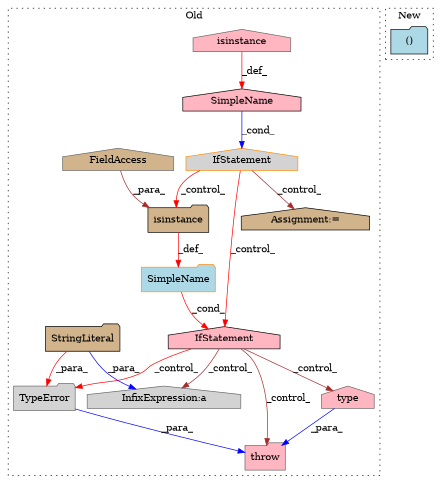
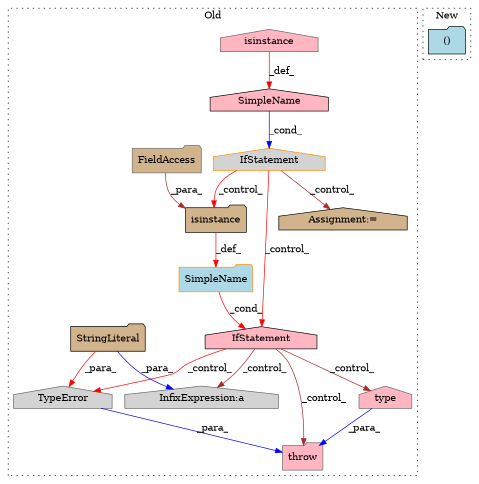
node "FieldAccess": shape house -> folder
node "TypeError": shape folder -> house
